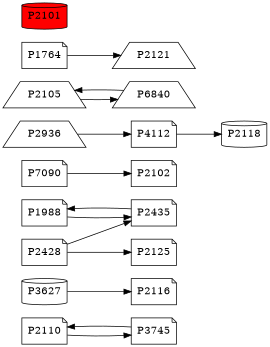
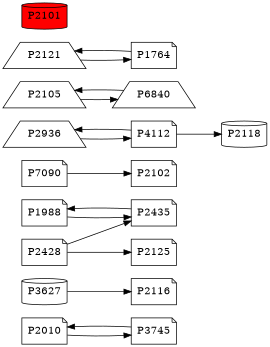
edge "P2121" -> "P1764": added
edge "P4112" -> "P2936": added
node "P2110": label "P2110" -> "P2010"
